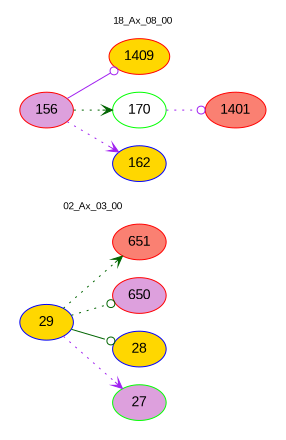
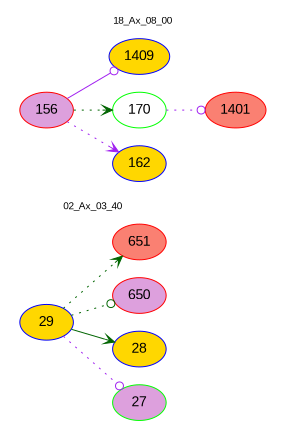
node "1409": color red -> blue
cluster "02_Ax_03_00": label "02_Ax_03_00" -> "02_Ax_03_40"
edge "29" -> "28": arrowhead odot -> vee
edge "29" -> "27": arrowhead vee -> odot
